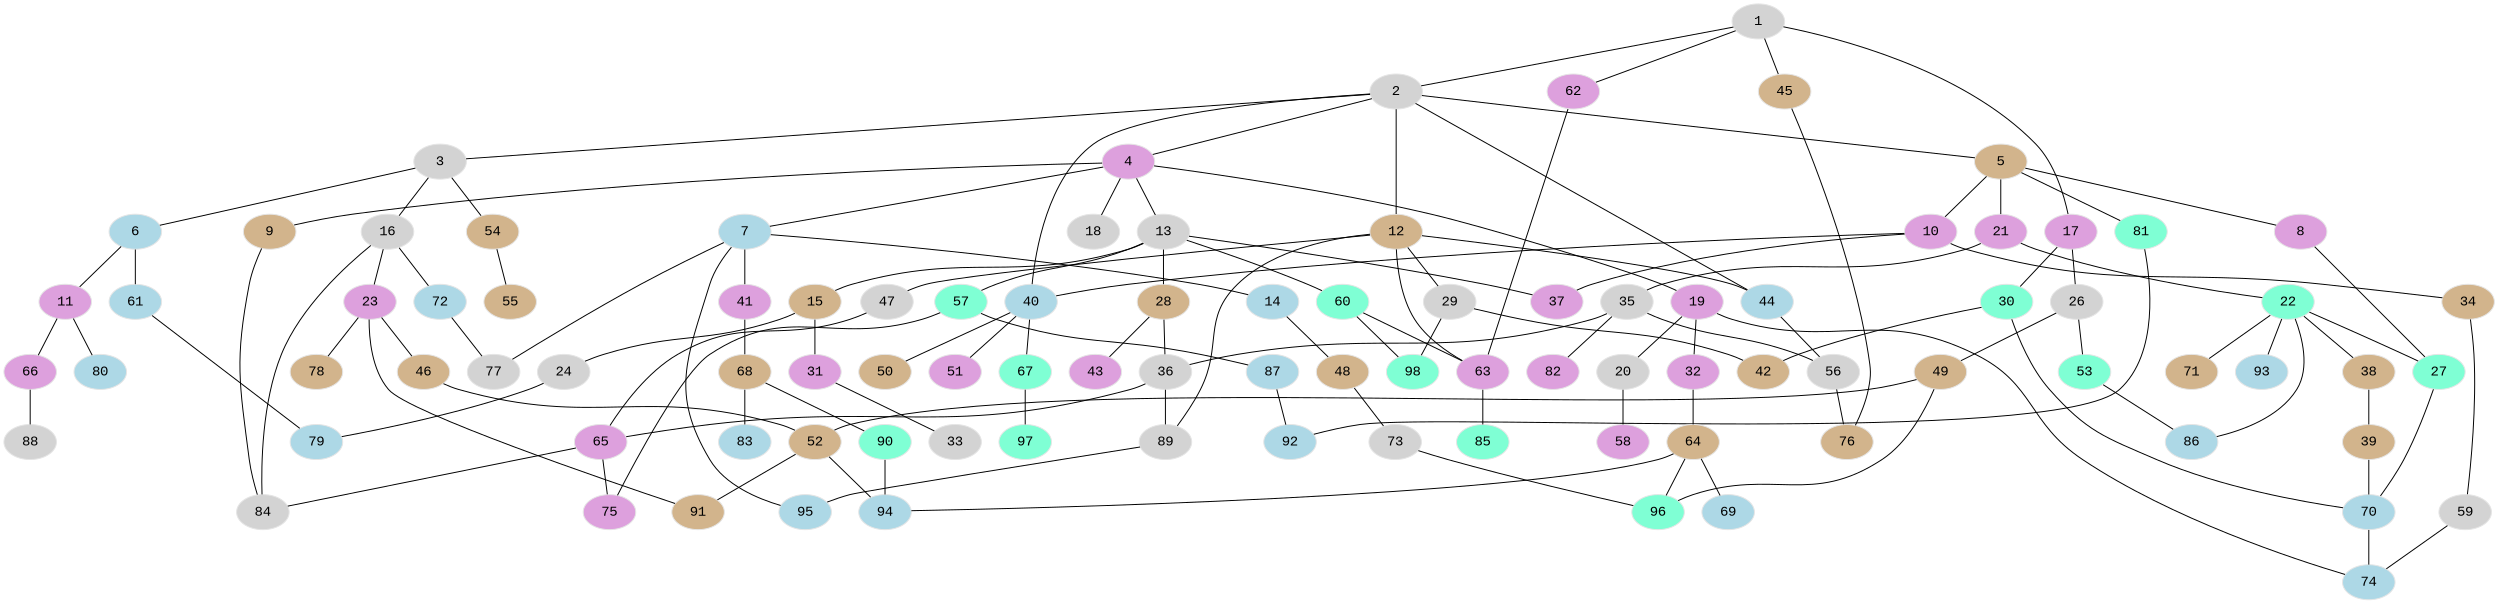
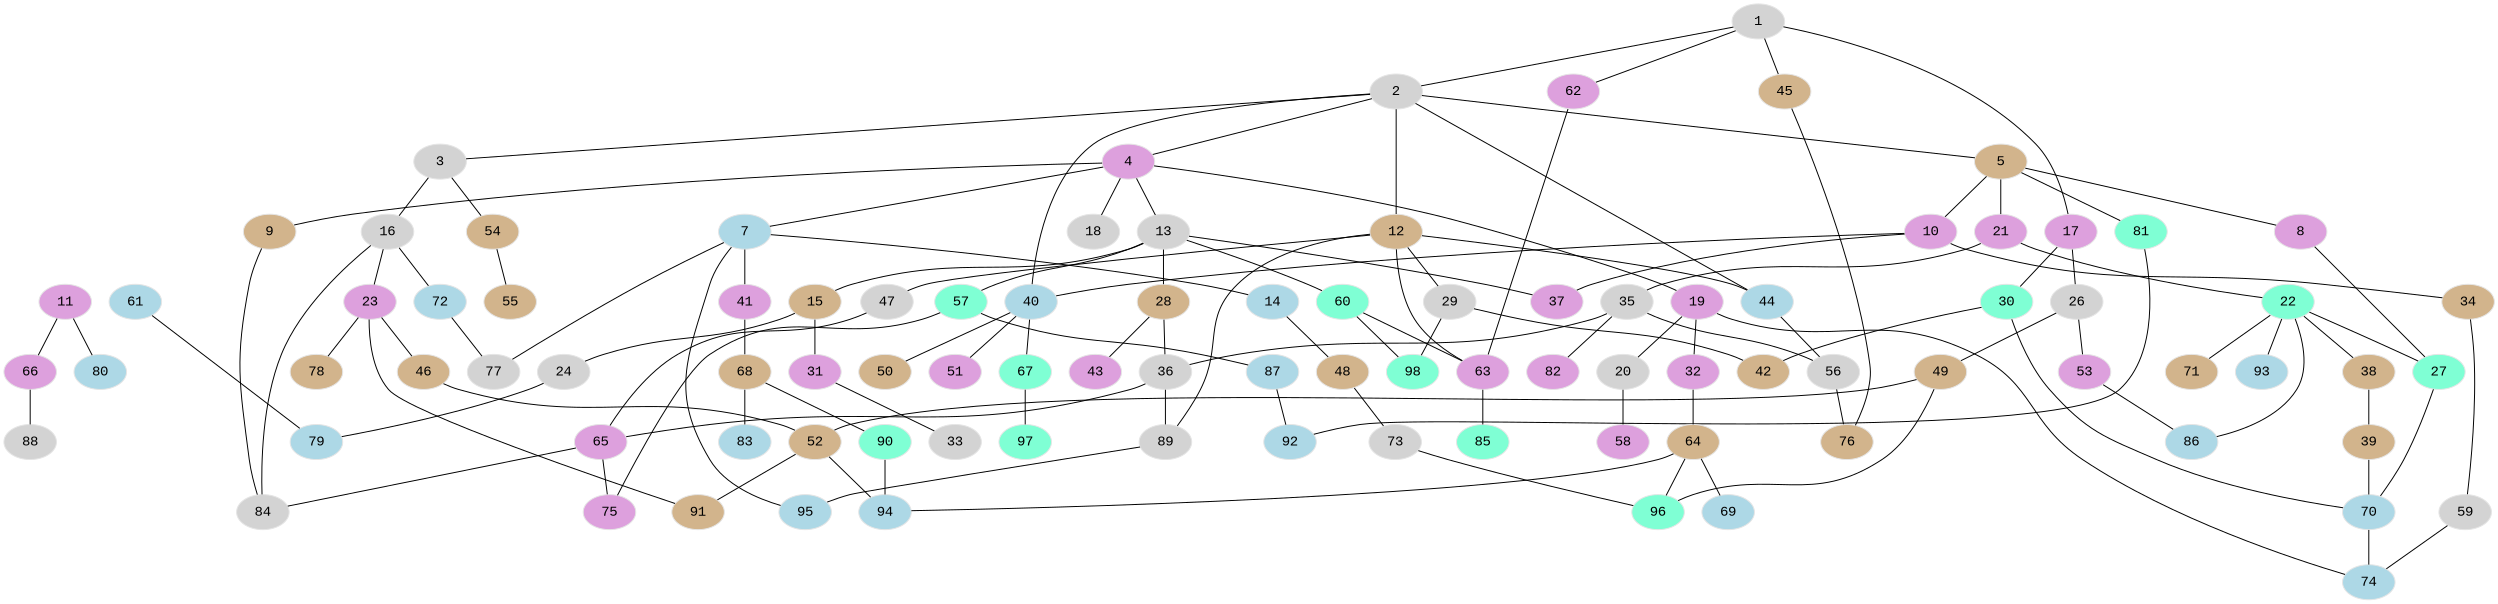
node "6": removed
node "53": fillcolor aquamarine -> plum
